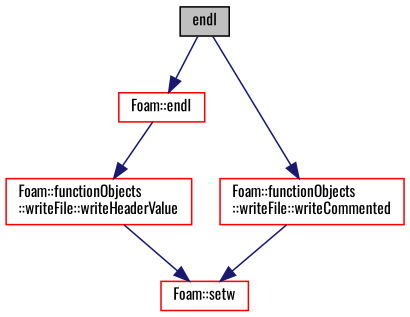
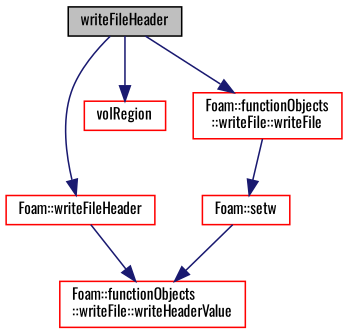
node "endl": label "endl" -> "writeFileHeader"
node "Foam::endl": label "Foam::endl" -> "Foam::writeFileHeader"
node "volRegion": added
node "Foam::functionObjects ::writeFile::writeCommented": label "Foam::functionObjects ::writeFile::writeCommented" -> "Foam::functionObjects ::writeFile::writeFile"
edge "Foam::functionObjects ::writeFile::writeHeaderValue" -> "Foam::setw": reversed
